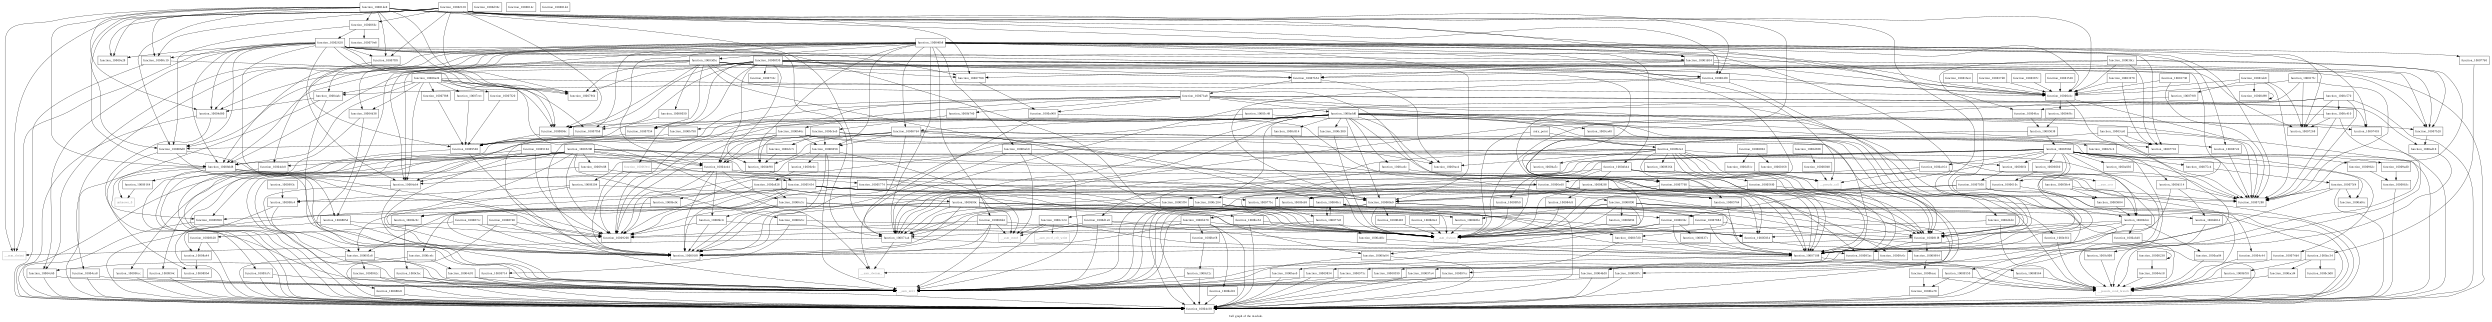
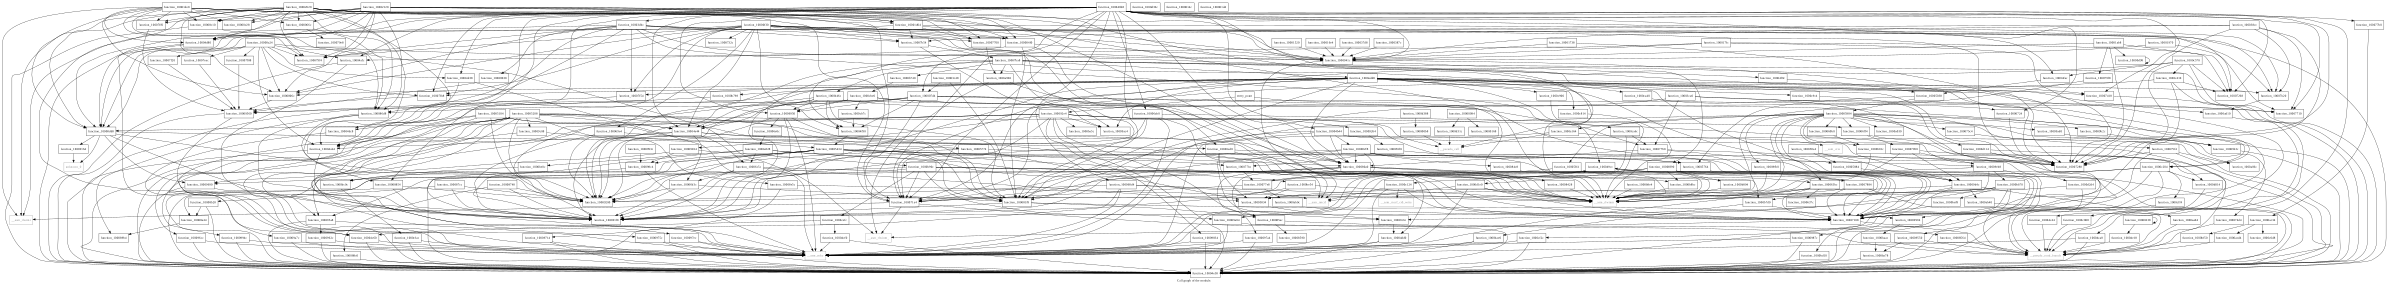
edge "function_1000066c" -> "function_10002620": reversed
edge "function_10004afc" -> "function_10004d80": now "function_10002120" -> "function_10004d80"
node "function_100069e4": fontcolor gray50 -> black
